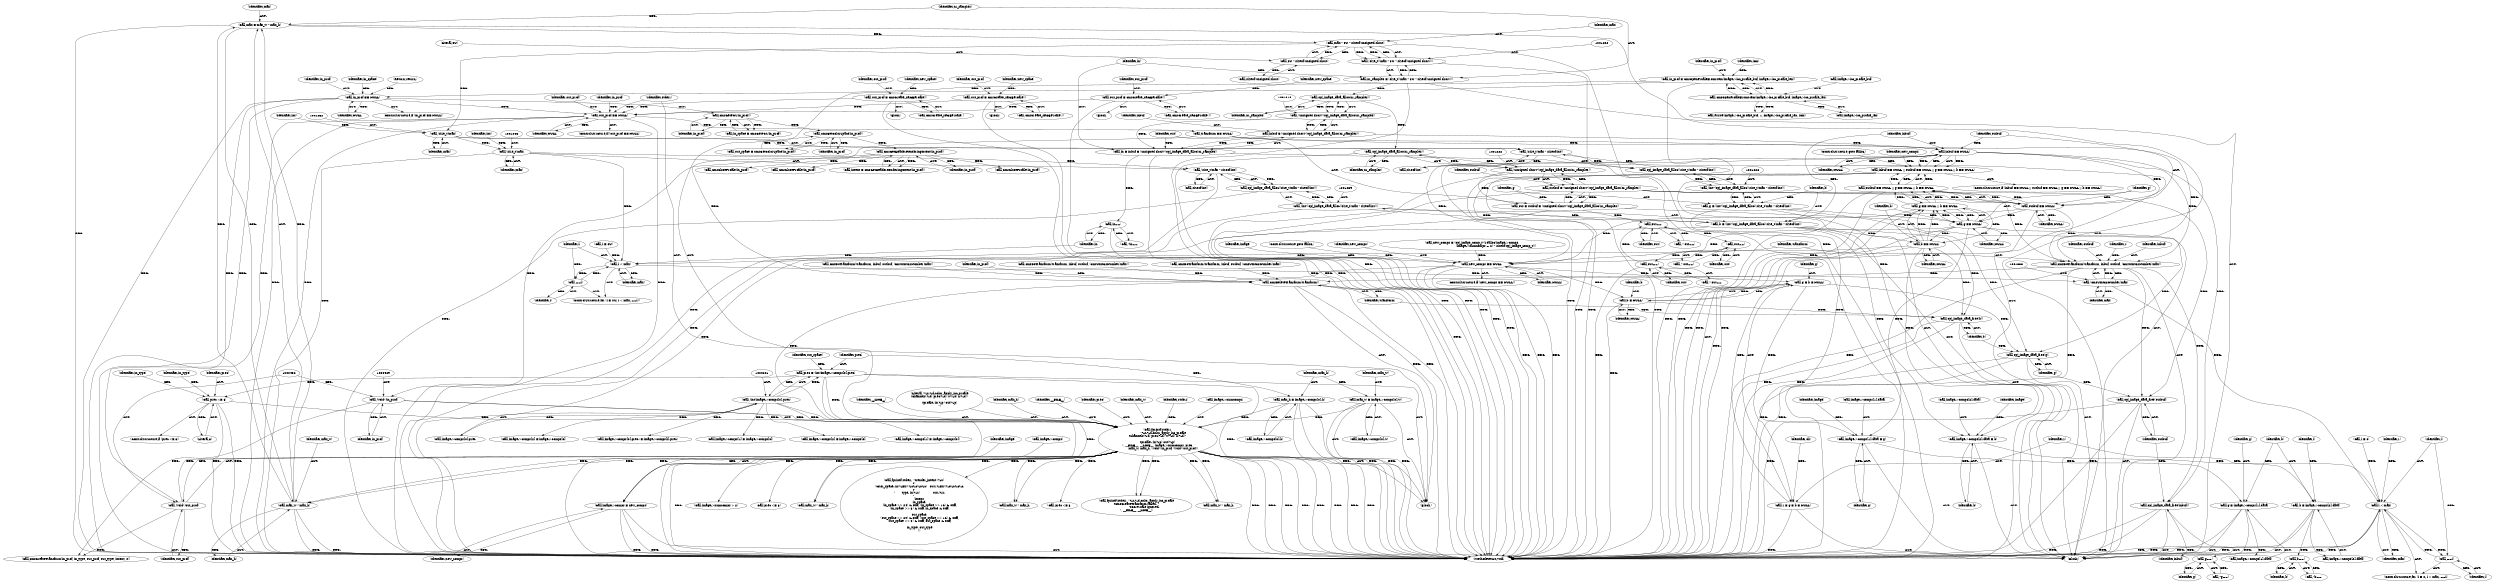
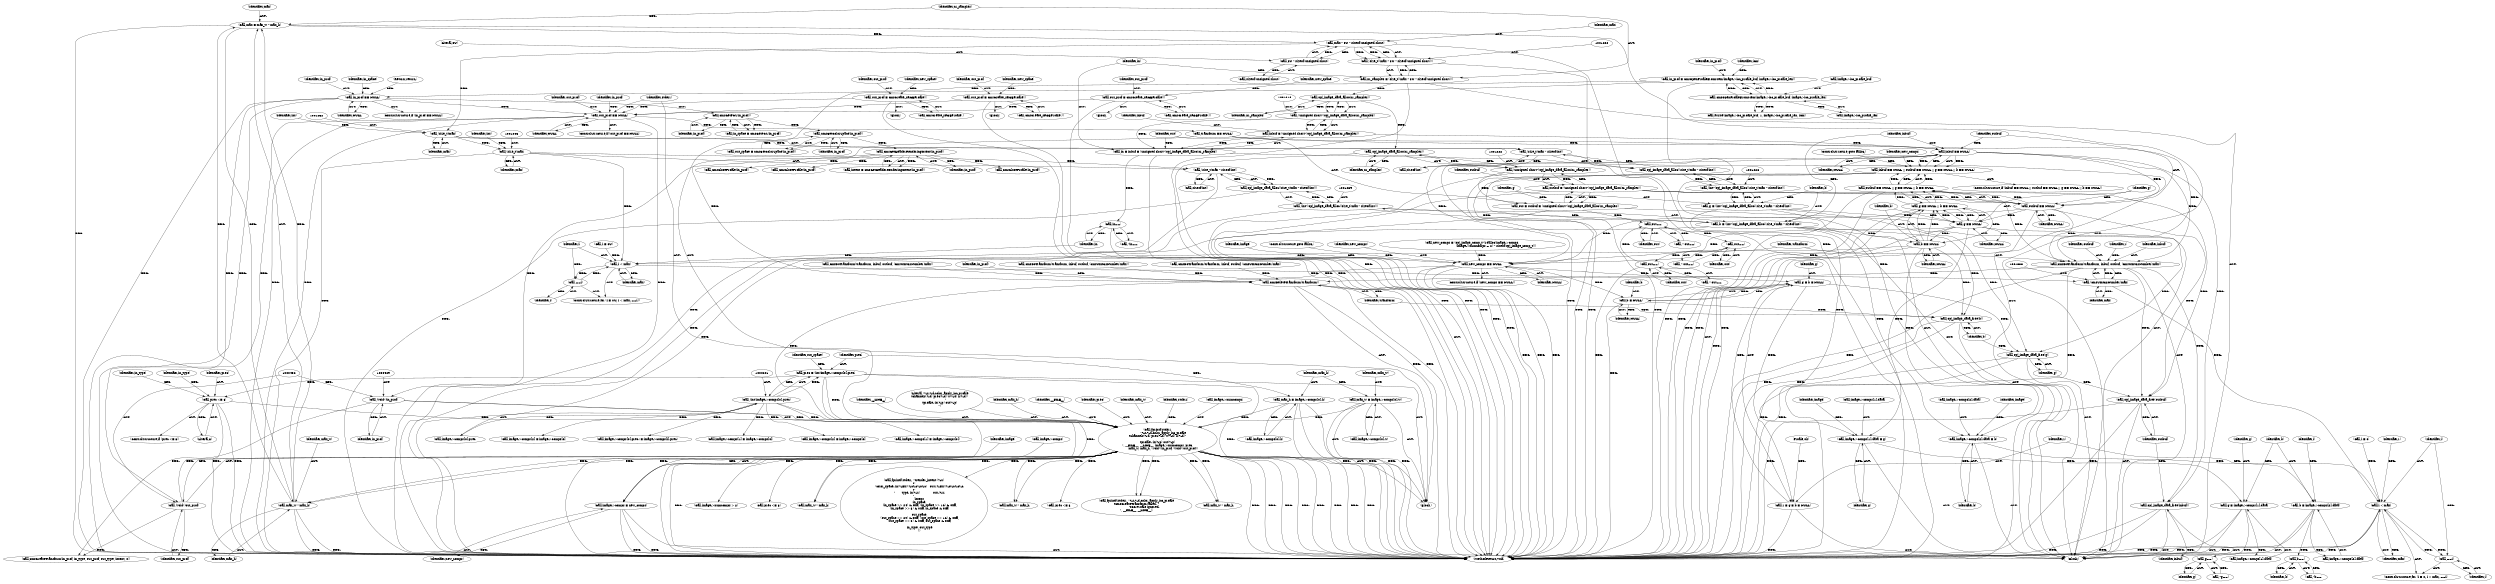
edge "(Call,outbuf == NULL)" -> "(Call,opj_image_data_free(outbuf))": added, label "DDG:"
edge "(Call,in++)" -> "(MethodReturn,void)": label "DDG: " -> "AST: "
node "(Identifier,ok)": label "(Identifier,ok)" -> "(Profile,ok)"
edge "(Call,g = image->comps[1].data)" -> "(MethodReturn,void)": label "CFG: " -> "DDG: "
